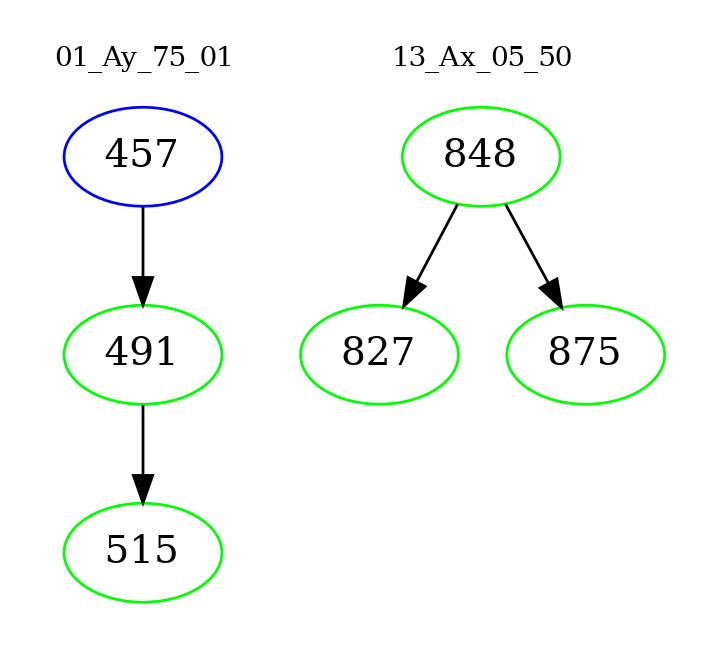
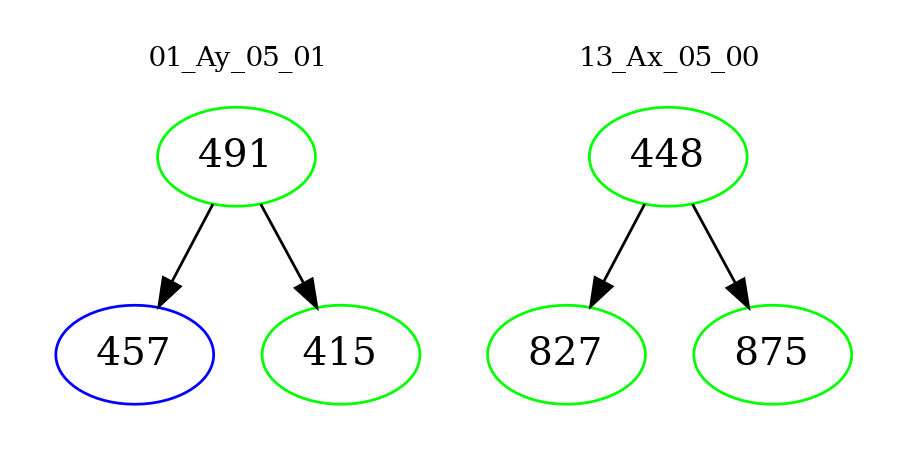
cluster "01_Ay_75_01": label "01_Ay_75_01" -> "01_Ay_05_01"
cluster "13_Ax_05_50": label "13_Ax_05_50" -> "13_Ax_05_00"
node "848": label "848" -> "448"
edge "457" -> "491": reversed
node "515": label "515" -> "415"
